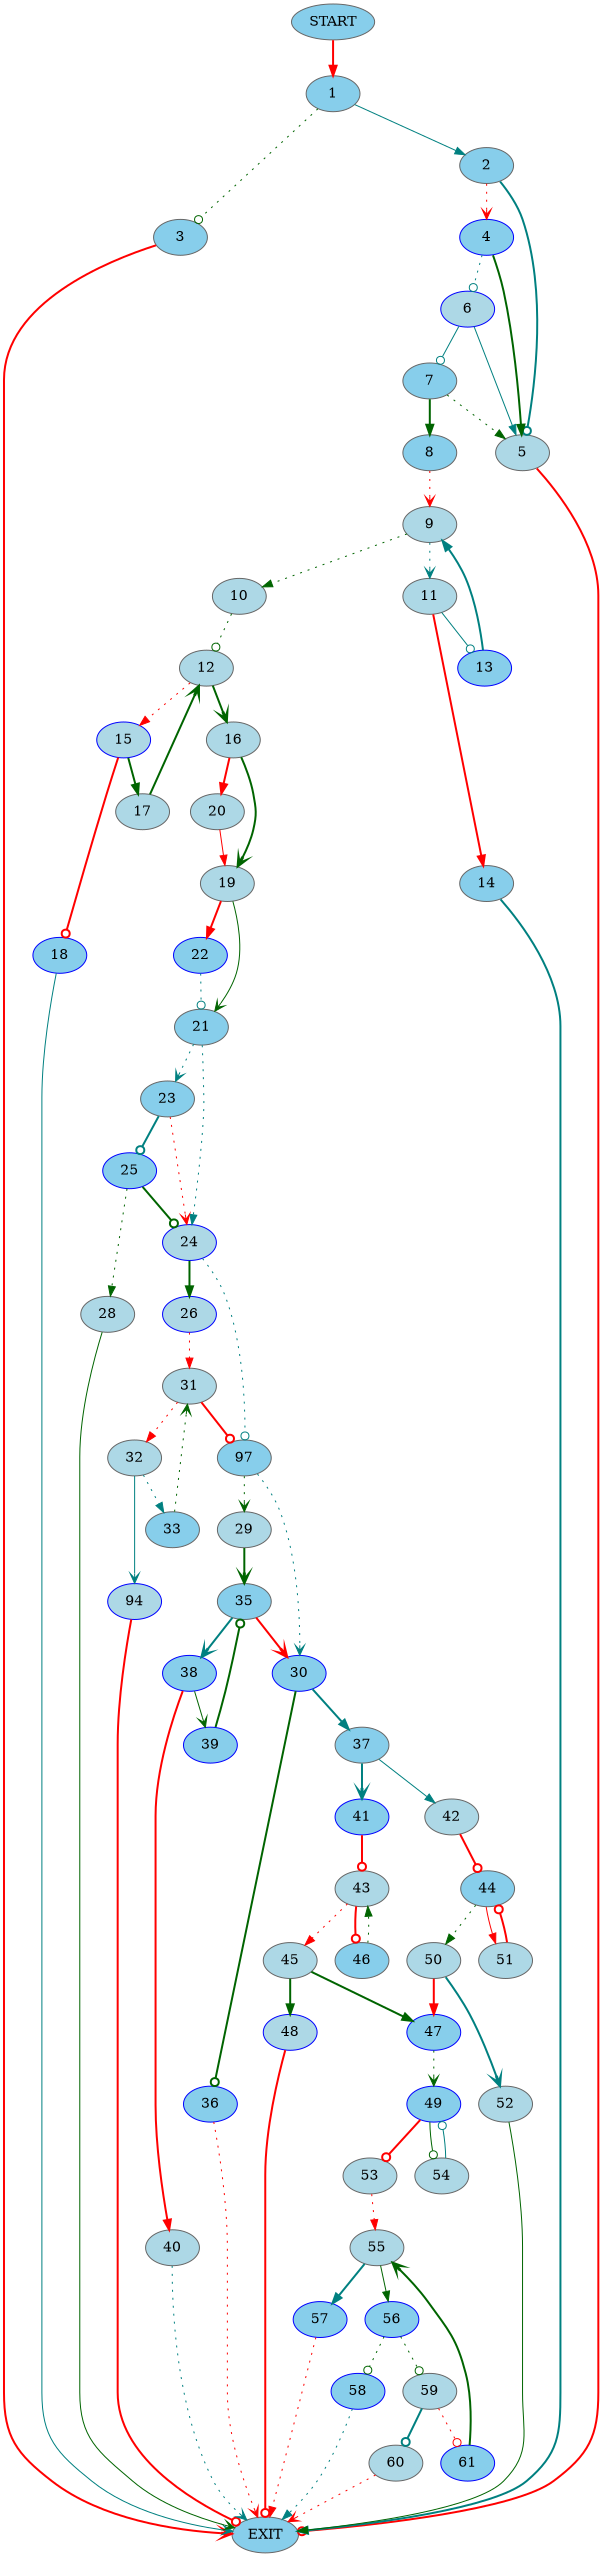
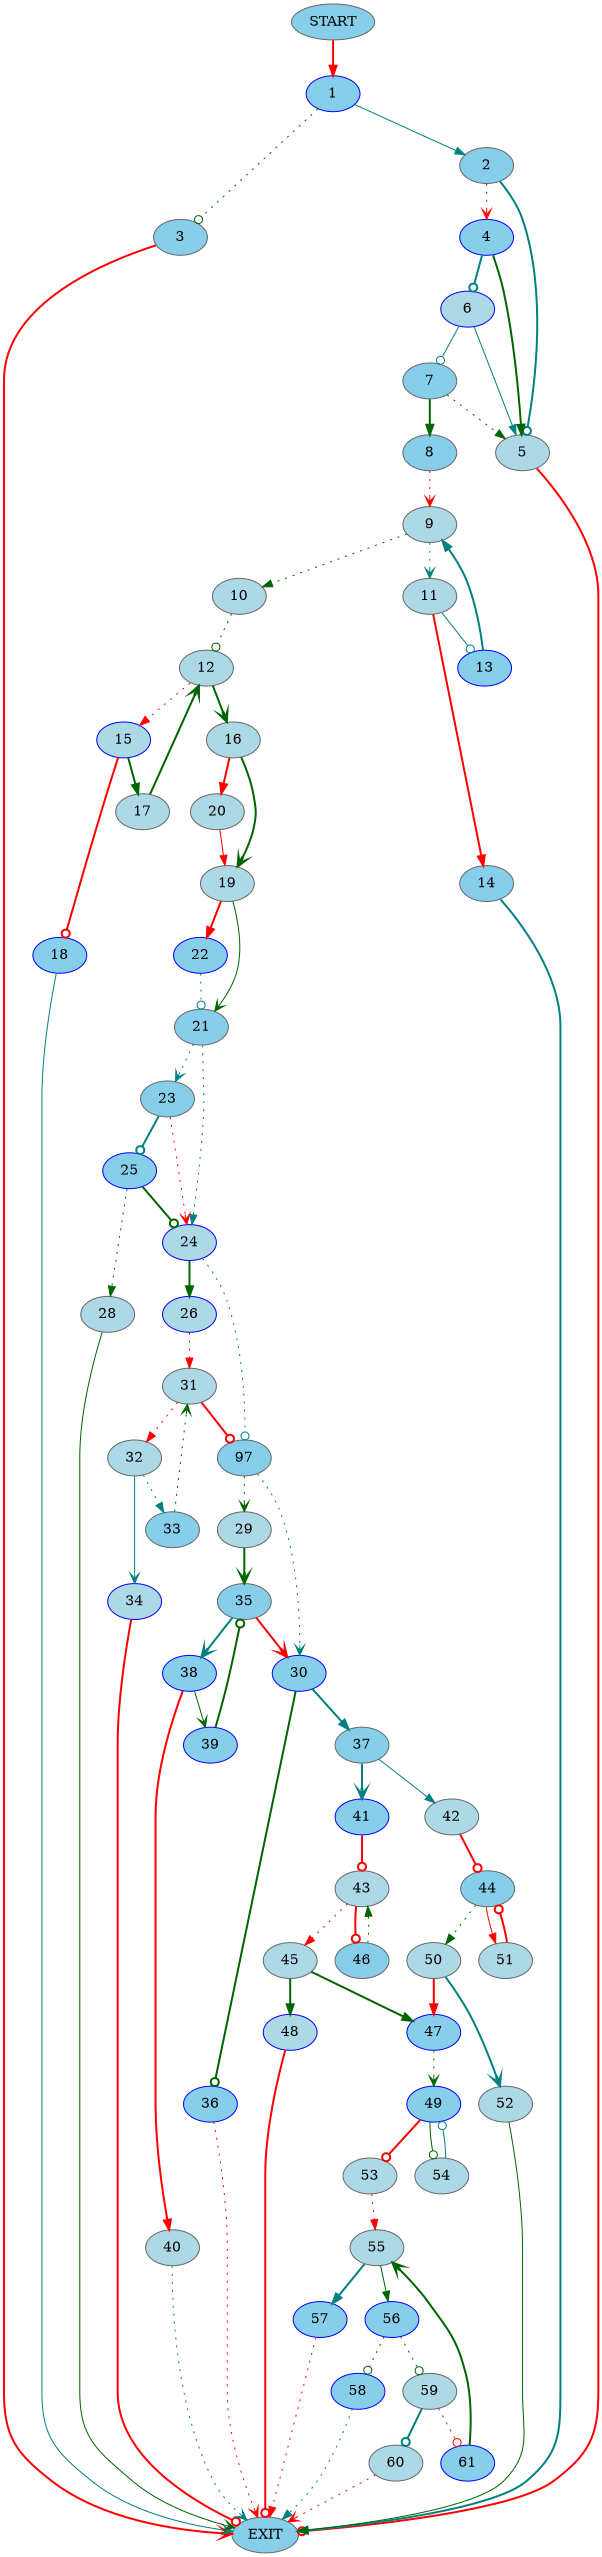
node "1": color gray40 -> blue
edge "4" -> "6": style dotted -> bold
node "94": label "94" -> "34"
